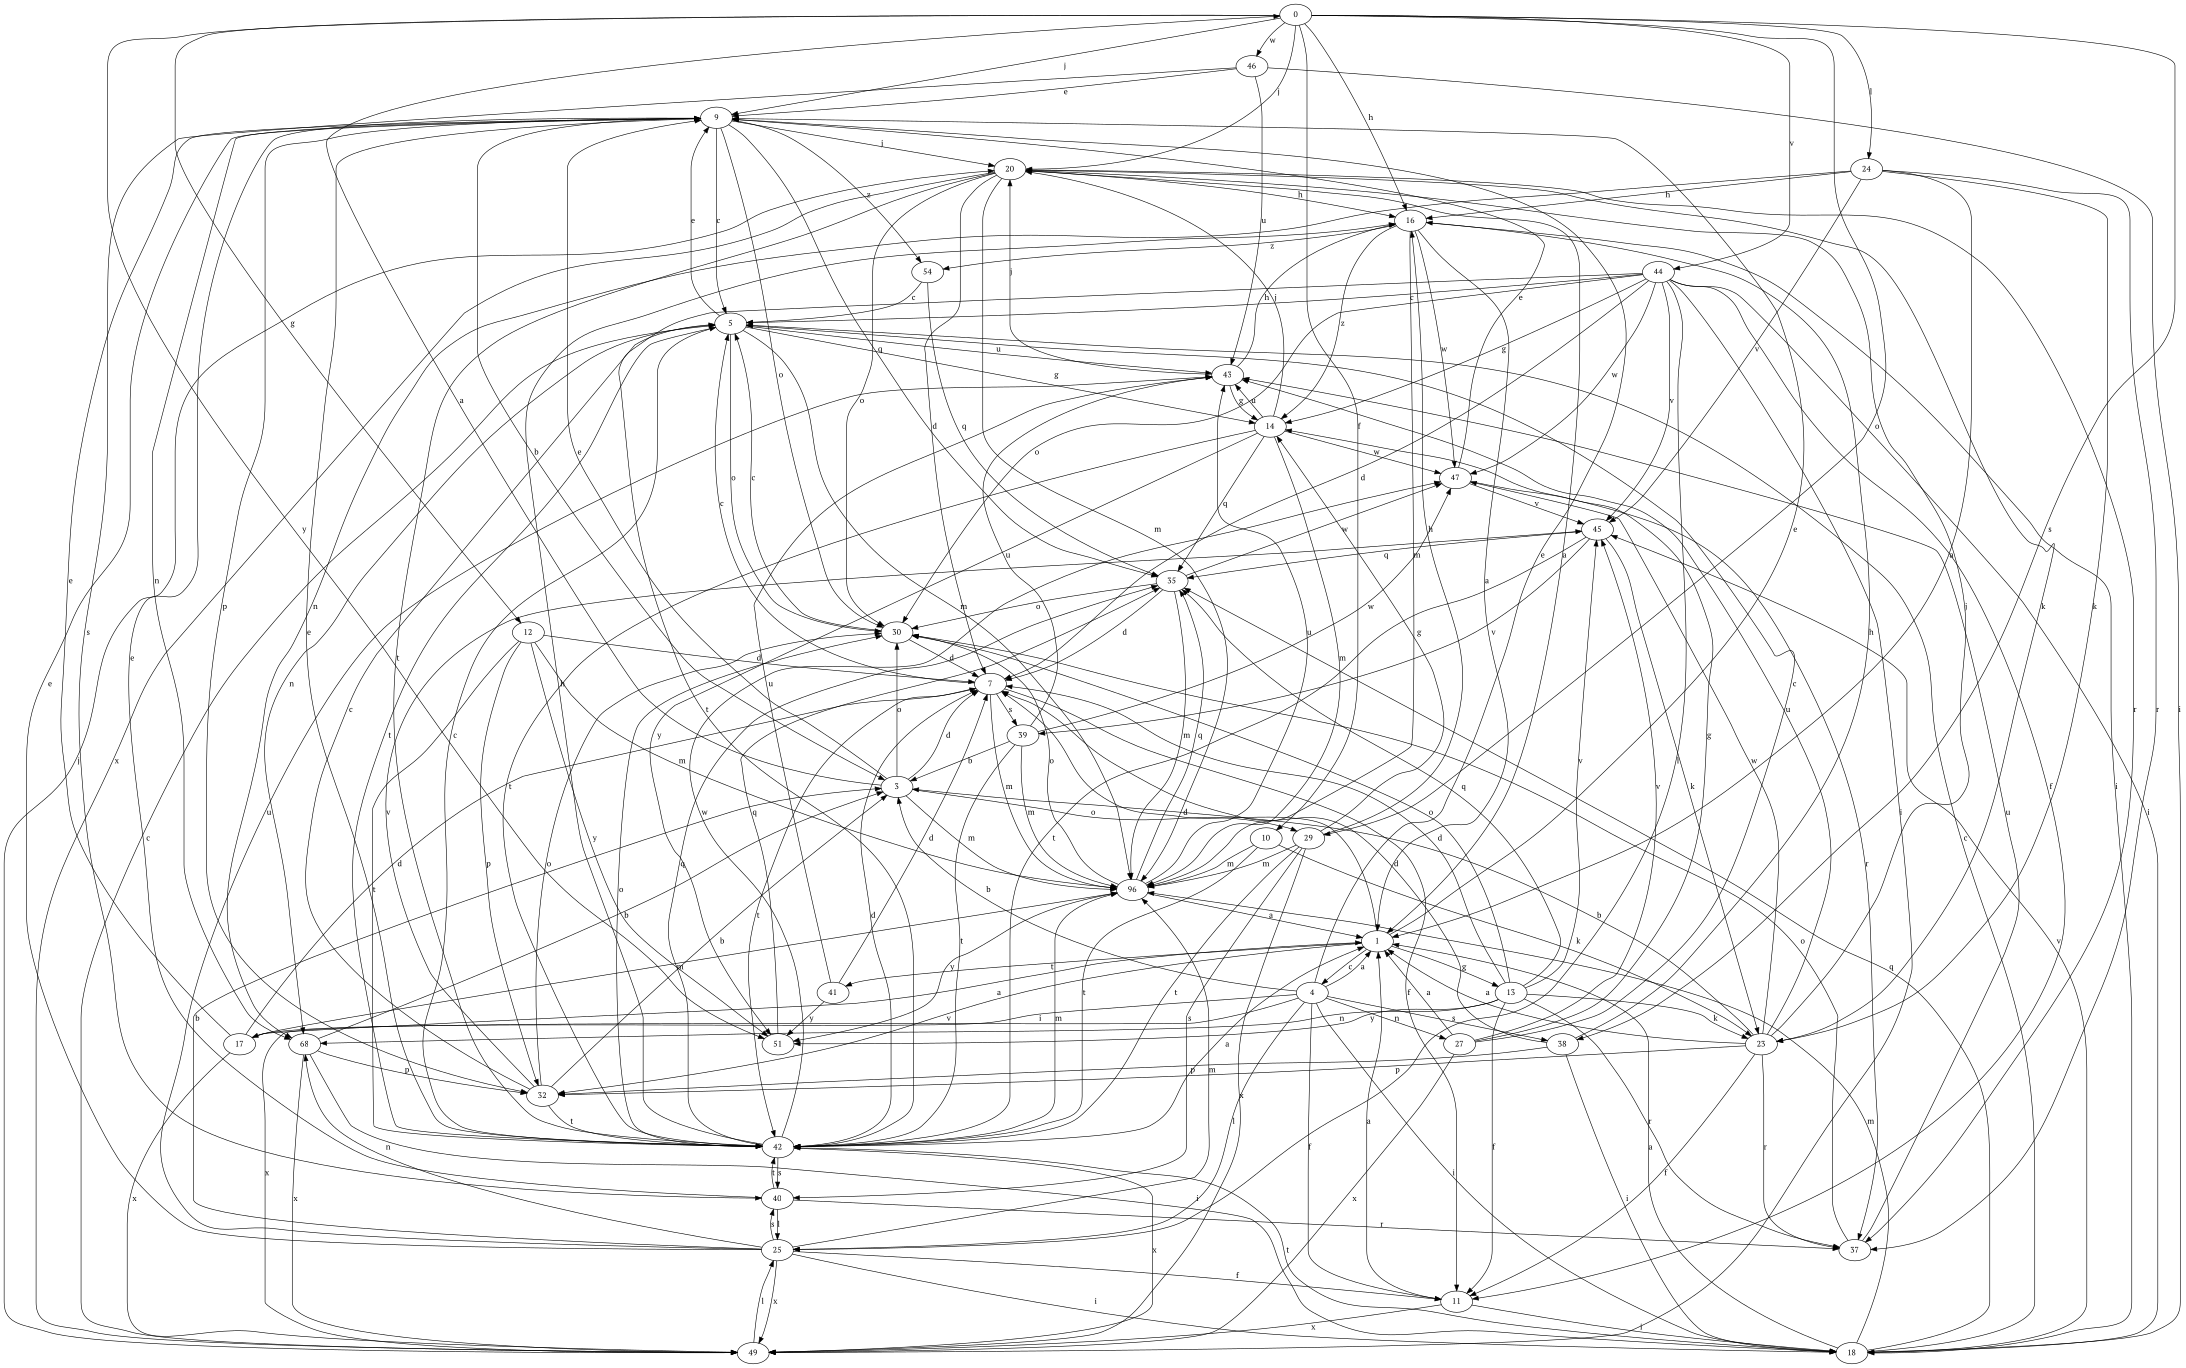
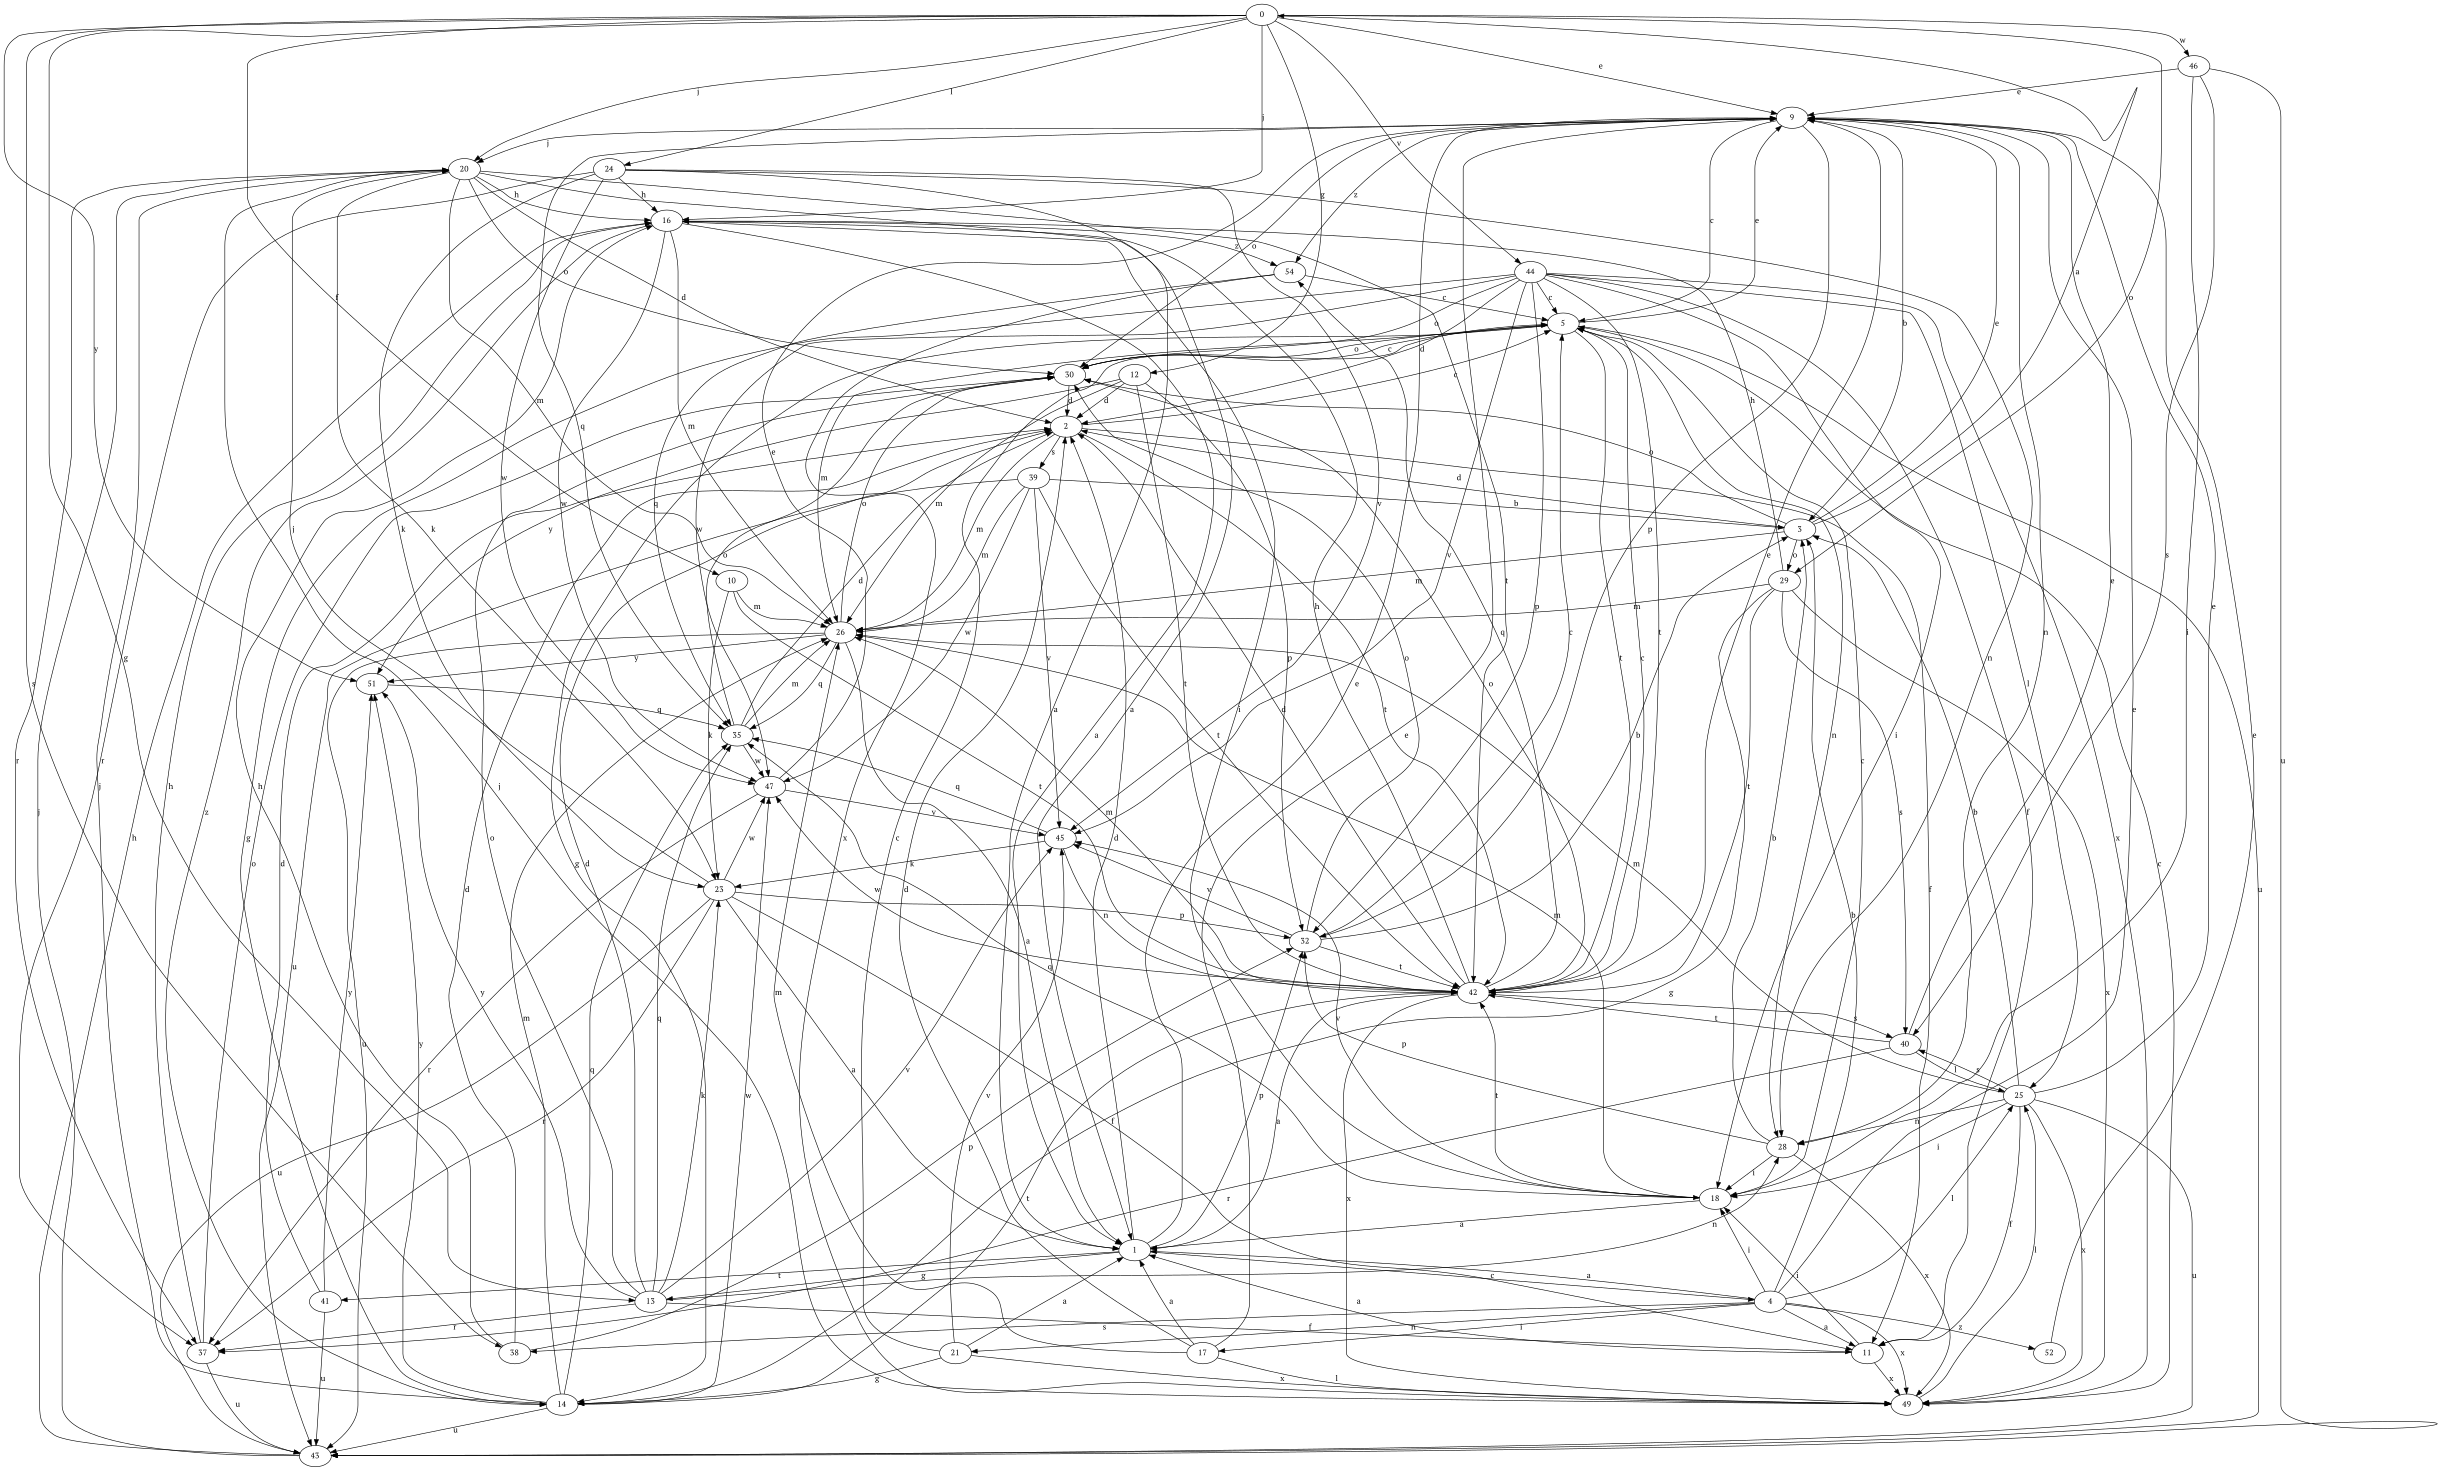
edge "0" -> "9": label "j" -> "e"
edge "0" -> "16": label "h" -> "j"
edge "0" -> "13": added, label "g"
edge "43" -> "14": removed, label "g"
edge "24" -> "47": added, label "w"
edge "44" -> "32": added, label "p"
edge "37" -> "16": added, label "h"
edge "45" -> "39": reversed
node "7": label "7" -> "2"
edge "42" -> "35": now "42" -> "54"
edge "20" -> "49": now "54" -> "49"
edge "44" -> "49": label "i" -> "x"
edge "23" -> "3": removed, label "b"
edge "45" -> "42": label "t" -> "n"
node "96": label "96" -> "26"
edge "1" -> "32": label "v" -> "p"
node "68": label "68" -> "28"
node "27": label "27" -> "21"
edge "4" -> "11": label "f" -> "a"
edge "17" -> "49": label "x" -> "l"
edge "38" -> "18": removed, label "i"
node "52": added
